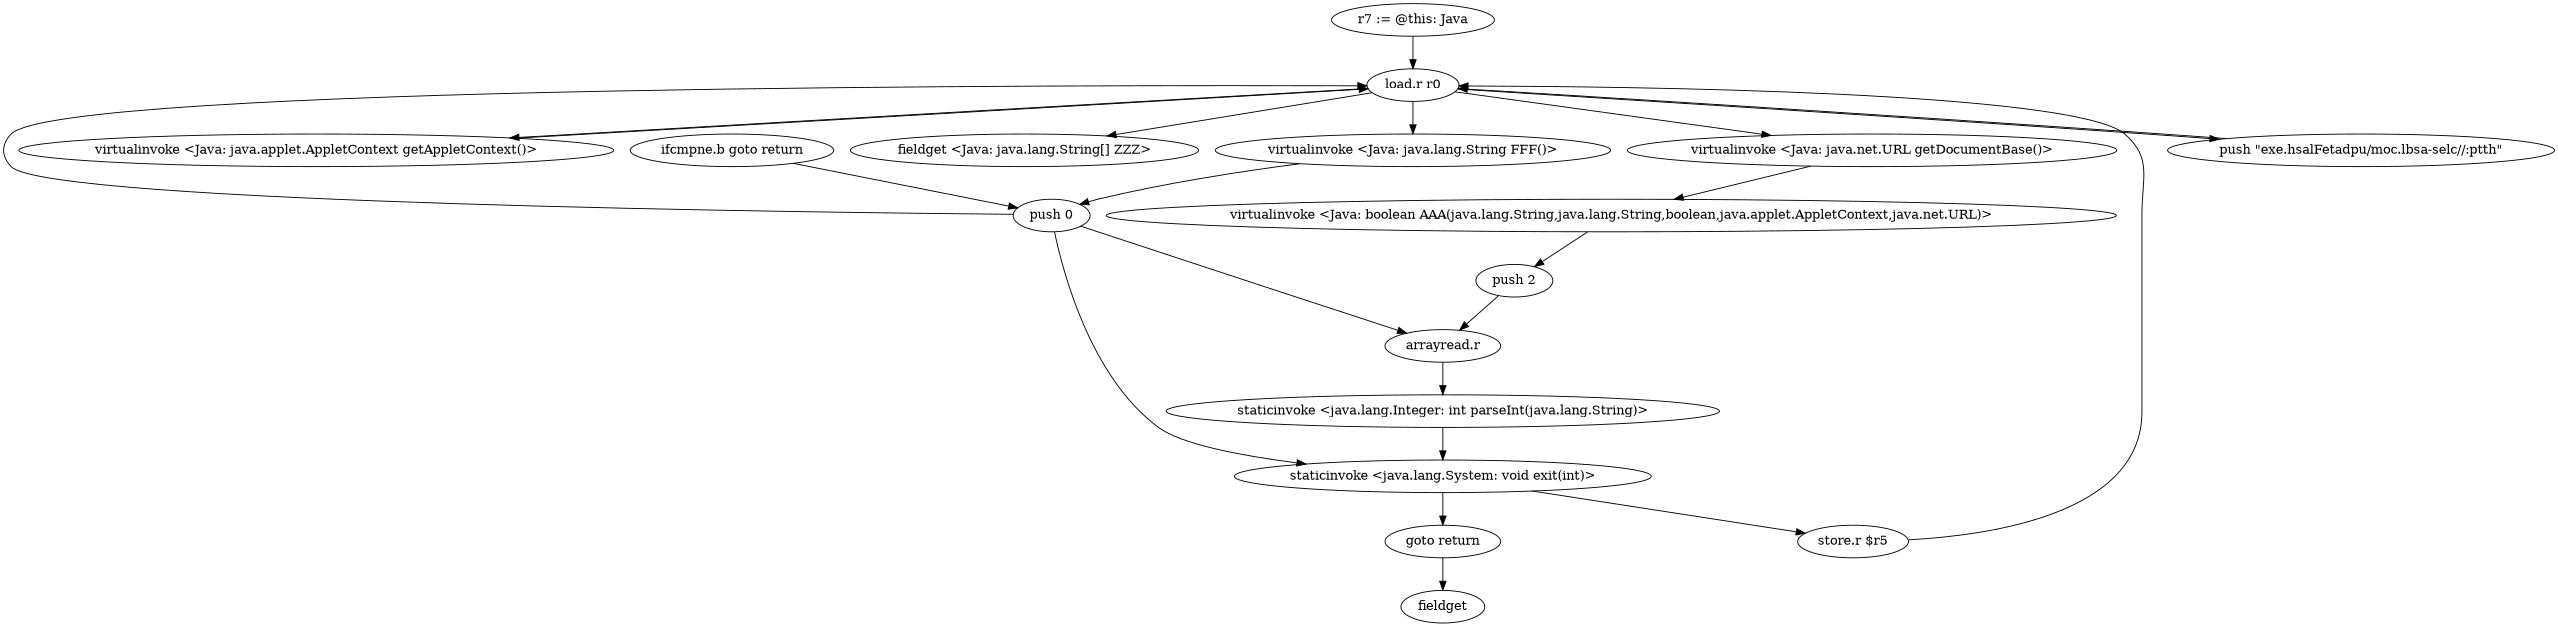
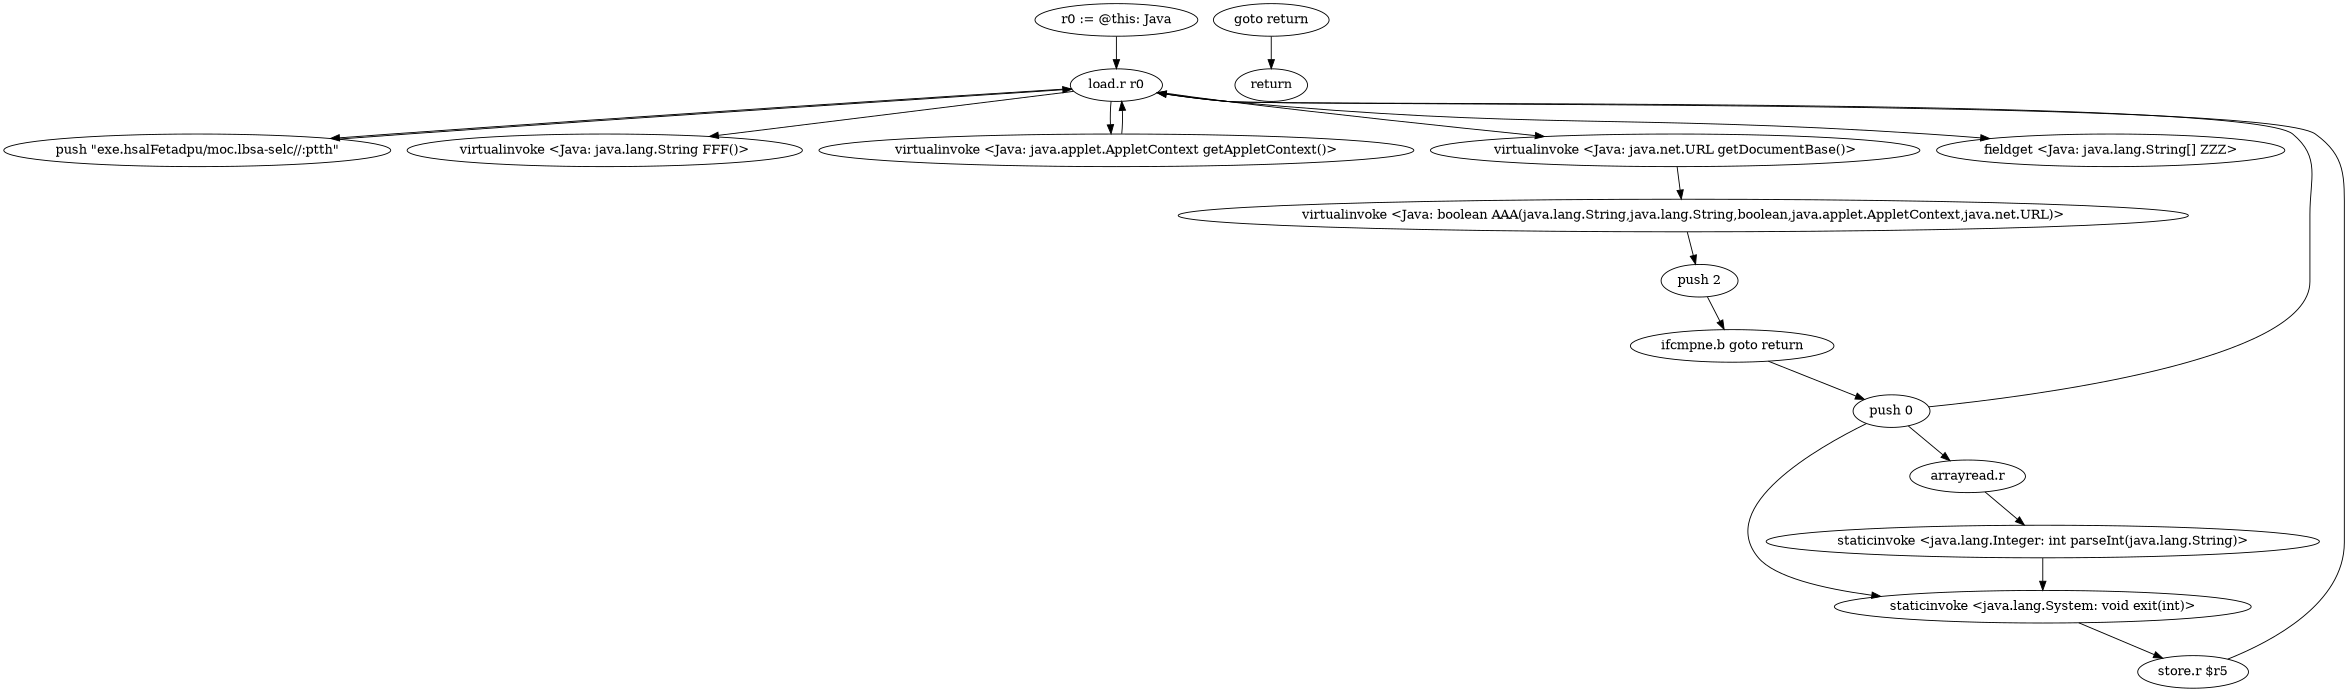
node "r7 := @this: Java": label "r7 := @this: Java" -> "r0 := @this: Java"
edge "virtualinvoke <Java: java.lang.String FFF()>" -> "push 0": removed
edge "push 2" -> "arrayread.r": now "push 2" -> "ifcmpne.b goto return"
edge "staticinvoke <java.lang.System: void exit(int)>" -> "goto return": removed
node "fieldget": label "fieldget" -> "return"
